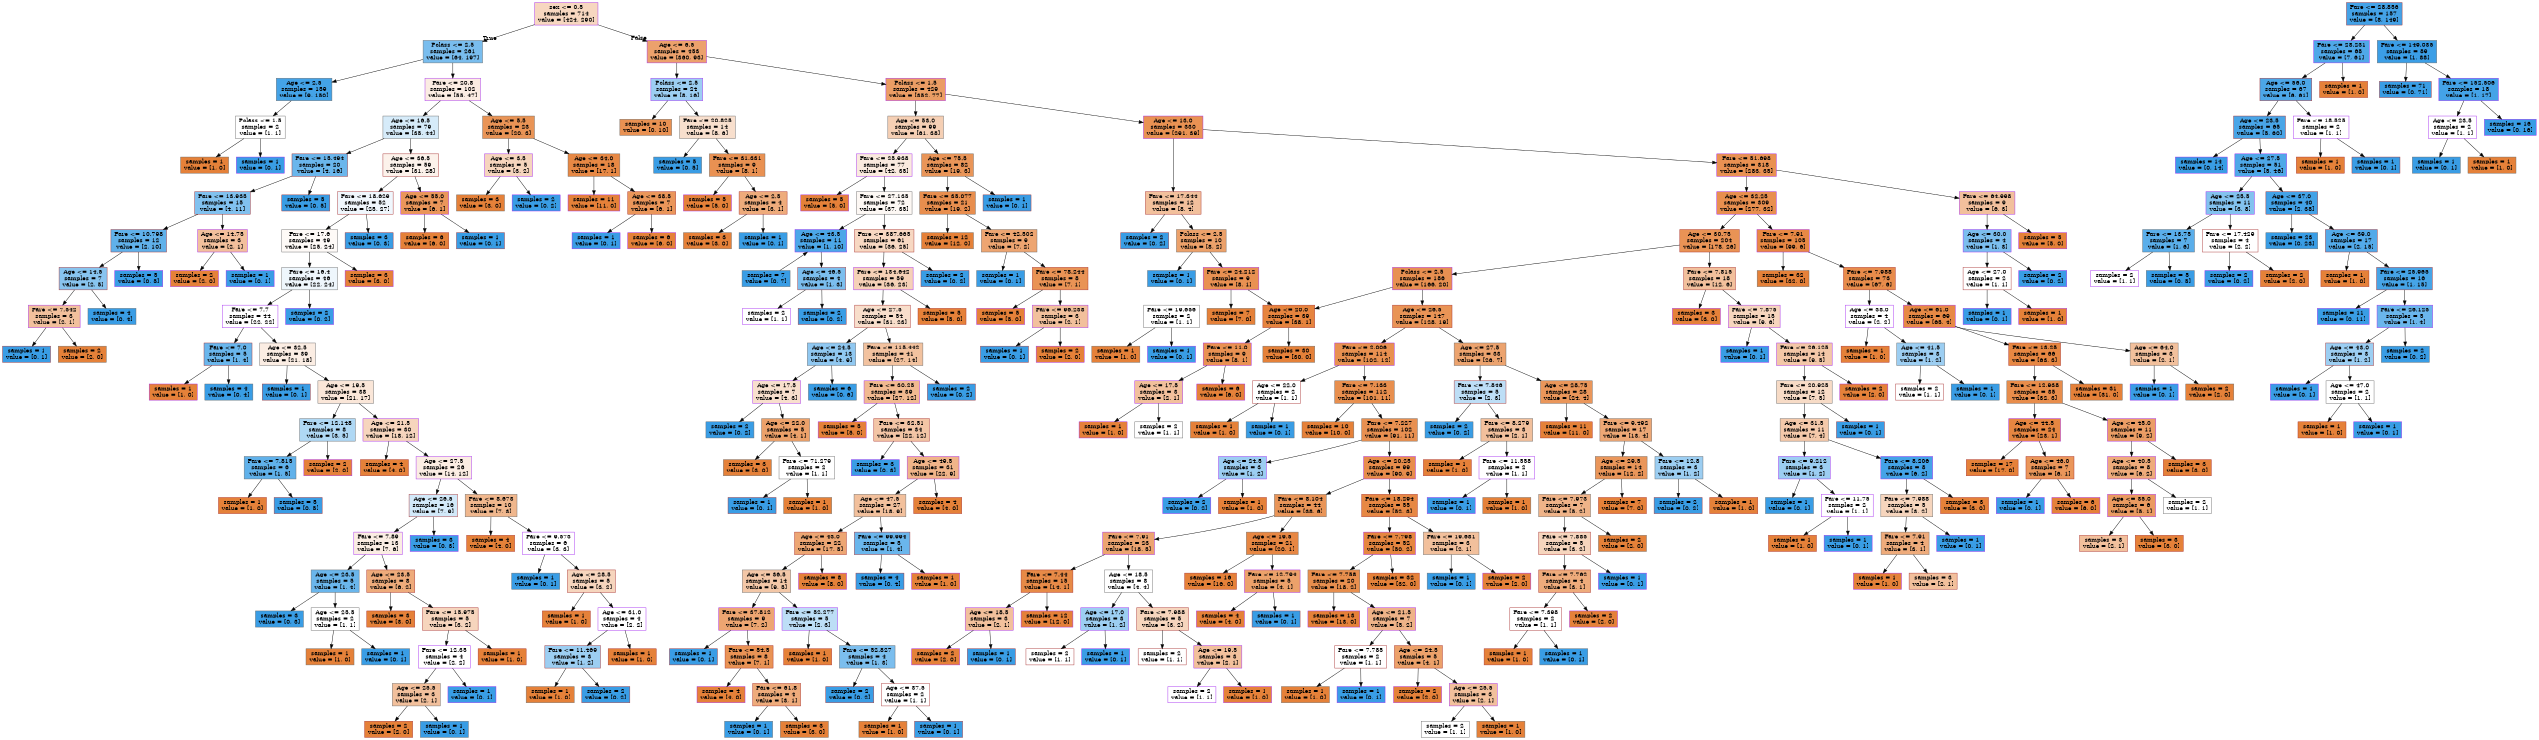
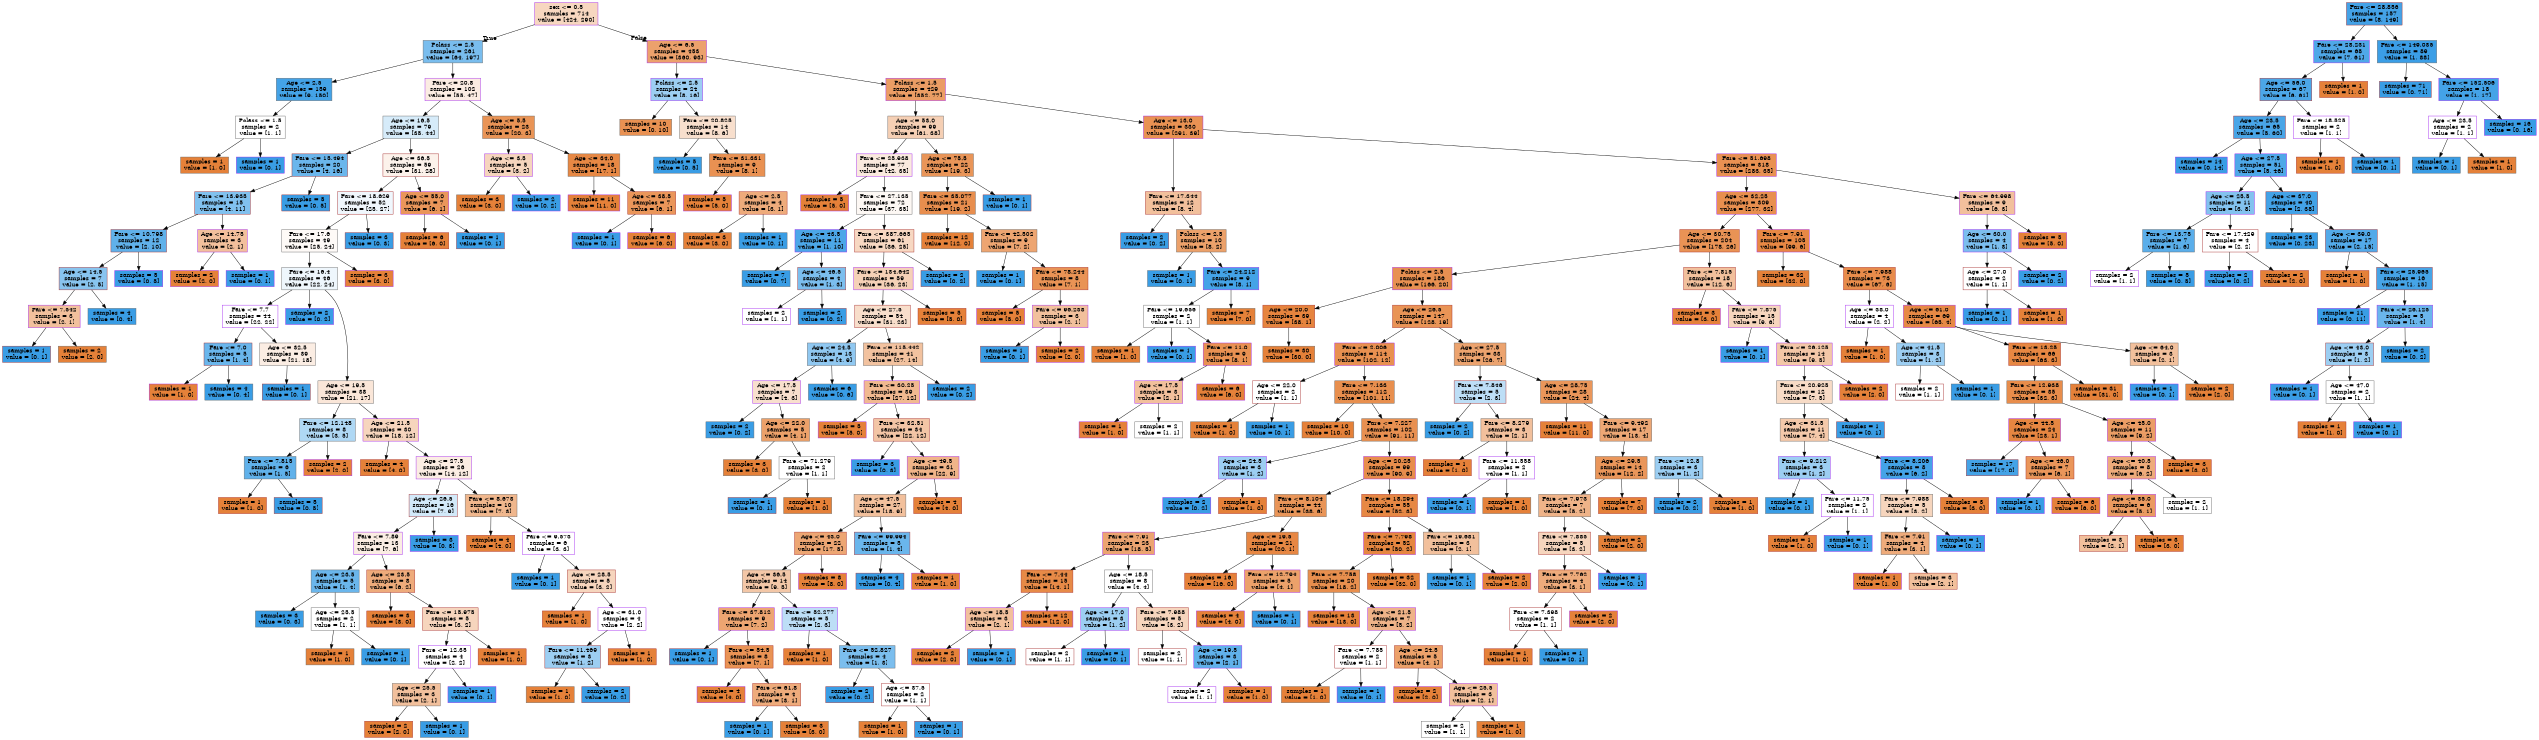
node "Age <= 75.5 samples = 82 value = [19, 3]": label "Age <= 75.5 samples = 82 value = [19, 3]" -> "Age <= 75.5 samples = 22 value = [19, 3]"
edge "Fare <= 31.331 samples = 9 value = [8, 1]" -> "Age <= 2.5 samples = 4 value = [3, 1]": removed
edge "samples = 7 value = [0, 7]" -> "Age <= 43.5 samples = 11 value = [1, 10]": reversed
node "Fare <= 24.212 samples = 9 value = [8, 1]": fillcolor #e58139df -> #399de5f0
edge "Fare <= 24.212 samples = 9 value = [8, 1]" -> "Age <= 20.0 samples = 39 value = [38, 1]": now "Fare <= 24.212 samples = 9 value = [8, 1]" -> "Fare <= 19.656 samples = 2 value = [1, 1]"
edge "Age <= 20.0 samples = 39 value = [38, 1]" -> "Fare <= 11.0 samples = 9 value = [8, 1]": now "Fare <= 19.656 samples = 2 value = [1, 1]" -> "Fare <= 11.0 samples = 9 value = [8, 1]"
edge "Age <= 32.5 samples = 39 value = [21, 18]" -> "Age <= 19.5 samples = 38 value = [21, 17]": now "Fare <= 16.4 samples = 46 value = [22, 24]" -> "Age <= 19.5 samples = 38 value = [21, 17]"
edge "Fare <= 9.492 samples = 17 value = [13, 4]" -> "Fare <= 12.8 samples = 3 value = [1, 2]": removed
node "samples = 17 value = [17, 0]": fillcolor #e58139ff -> #399de5f0
node "Age <= 19.5 samples = 3 value = [2, 1]": fillcolor #e581397f -> #399de5cc
